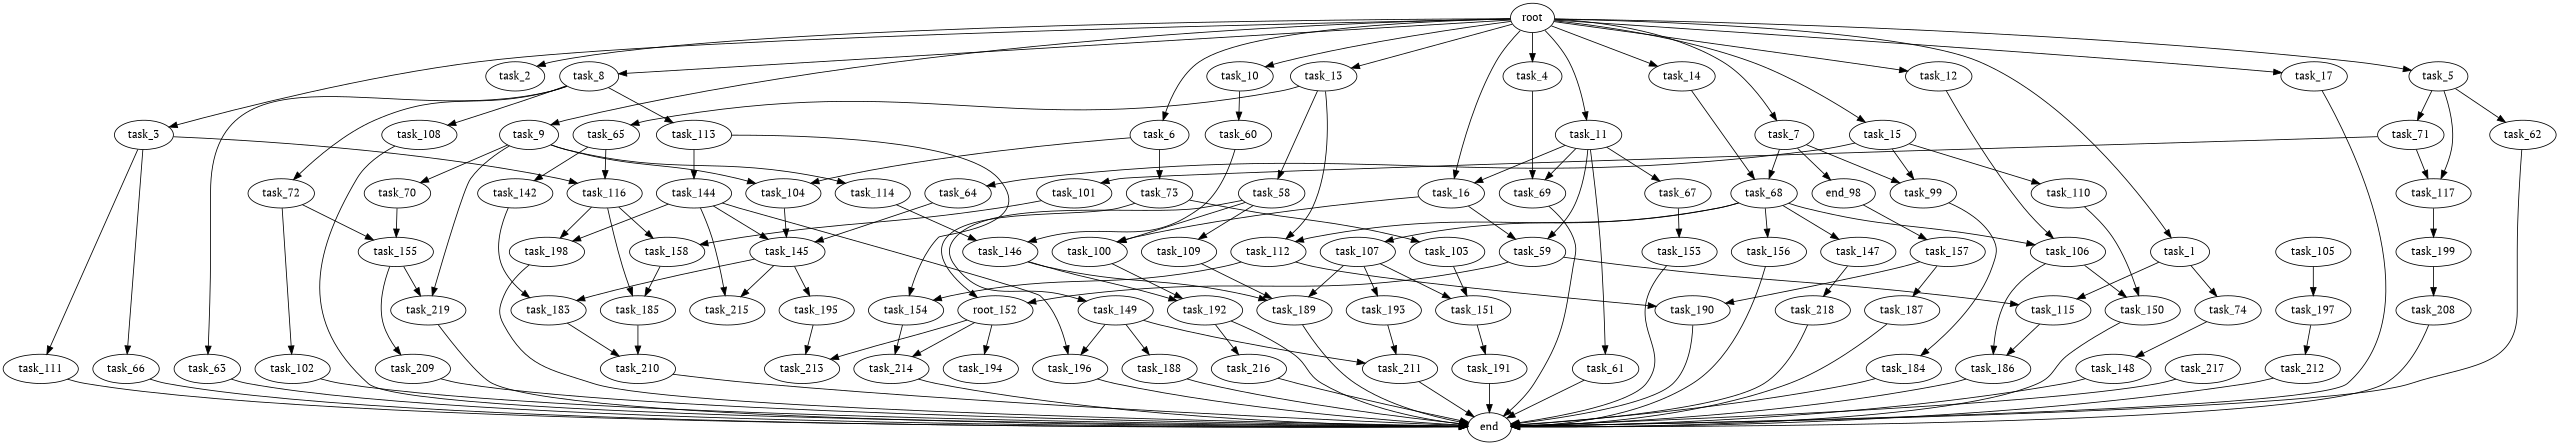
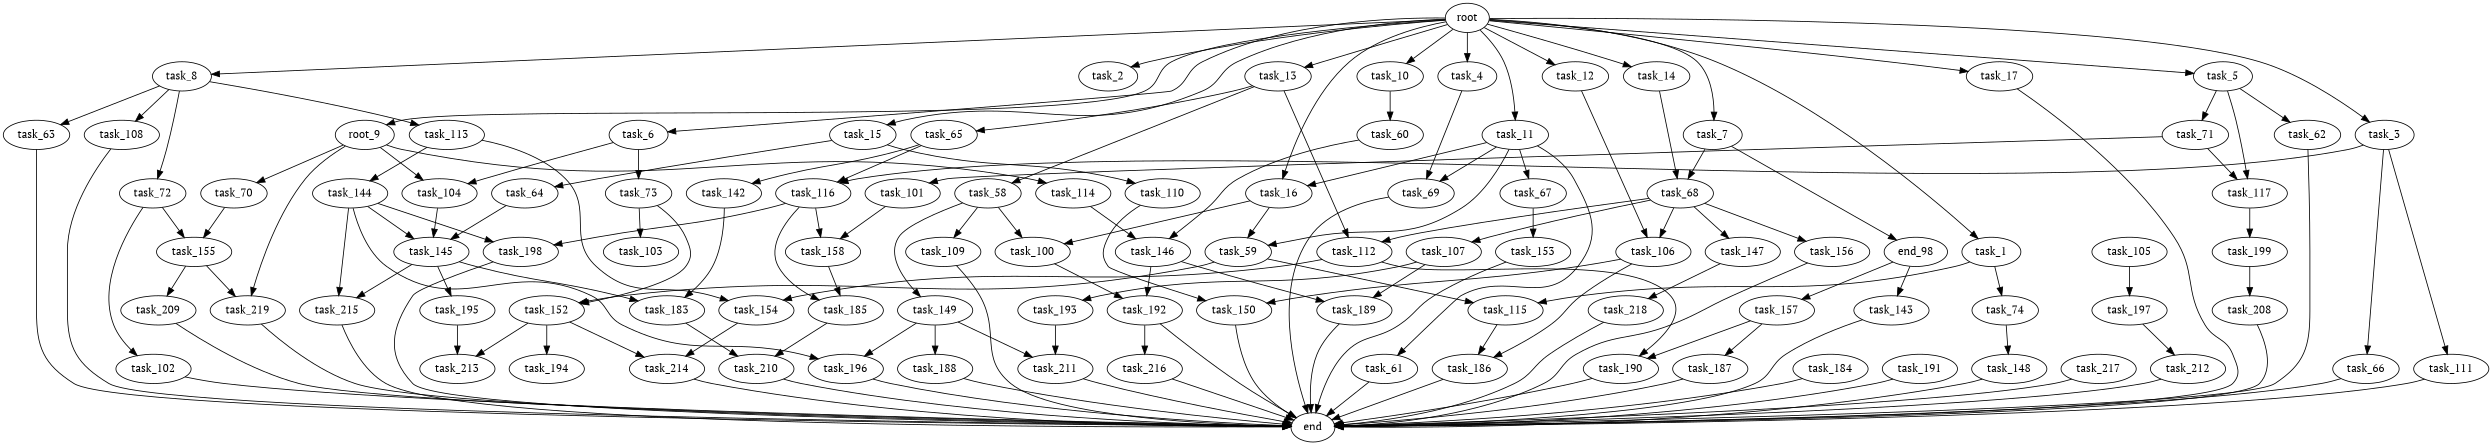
node "task_9": label "task_9" -> "root_9"
node "task_99": removed
edge "task_109" -> "task_189": now "task_109" -> "end"
node "root_152": label "root_152" -> "task_152"
node "task_151": removed
node "task_143": added
edge "task_215" -> "end": added
